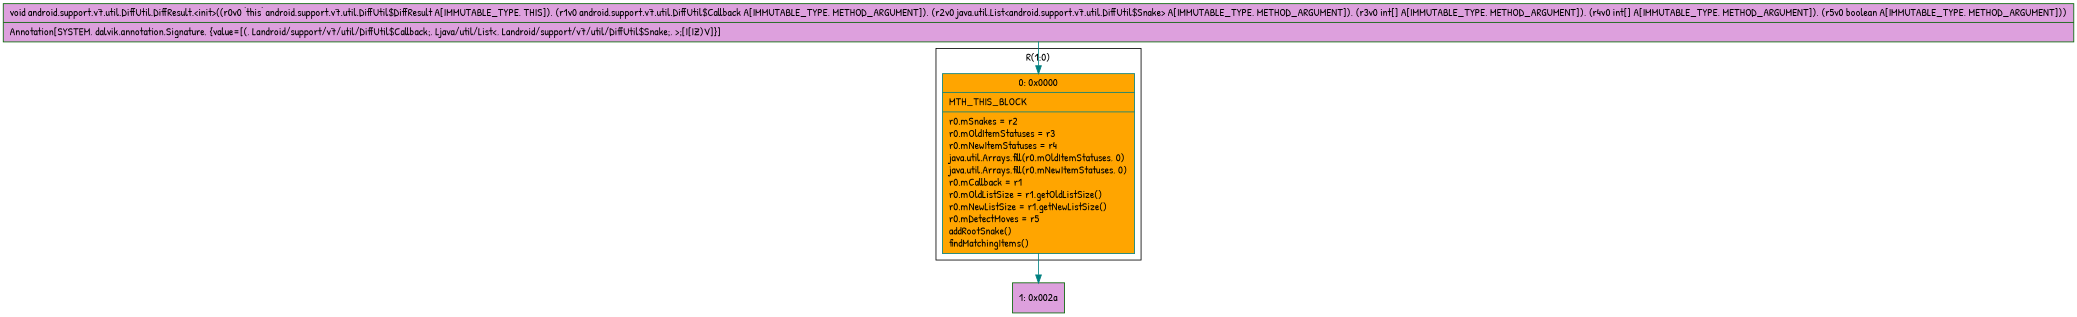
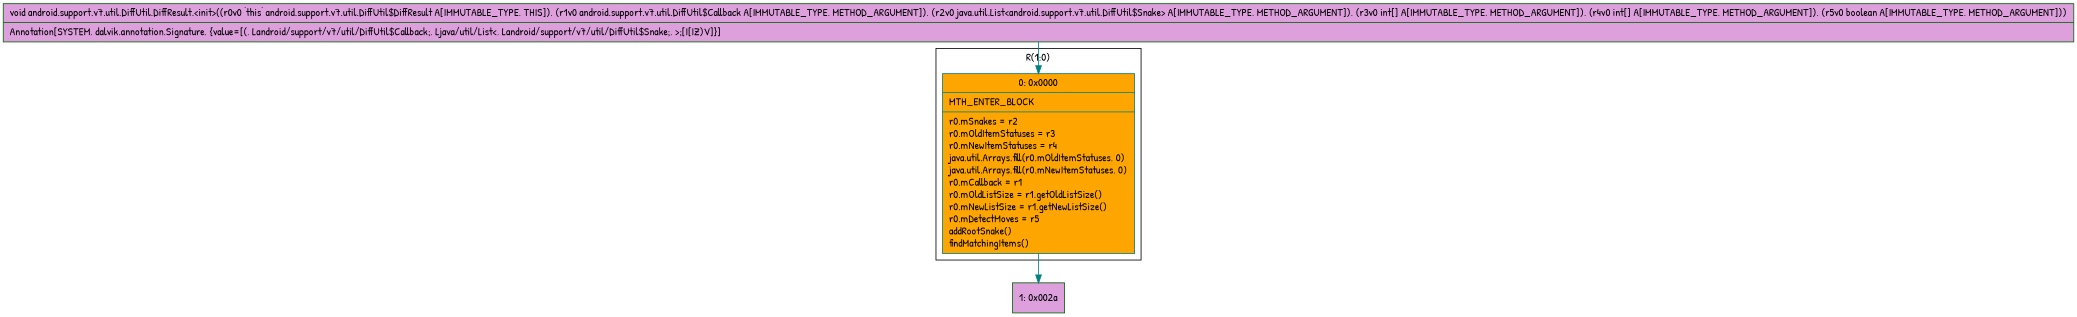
node "0: 0x0000": text "MTH_THIS_BLOCK" -> "MTH_ENTER_BLOCK"
